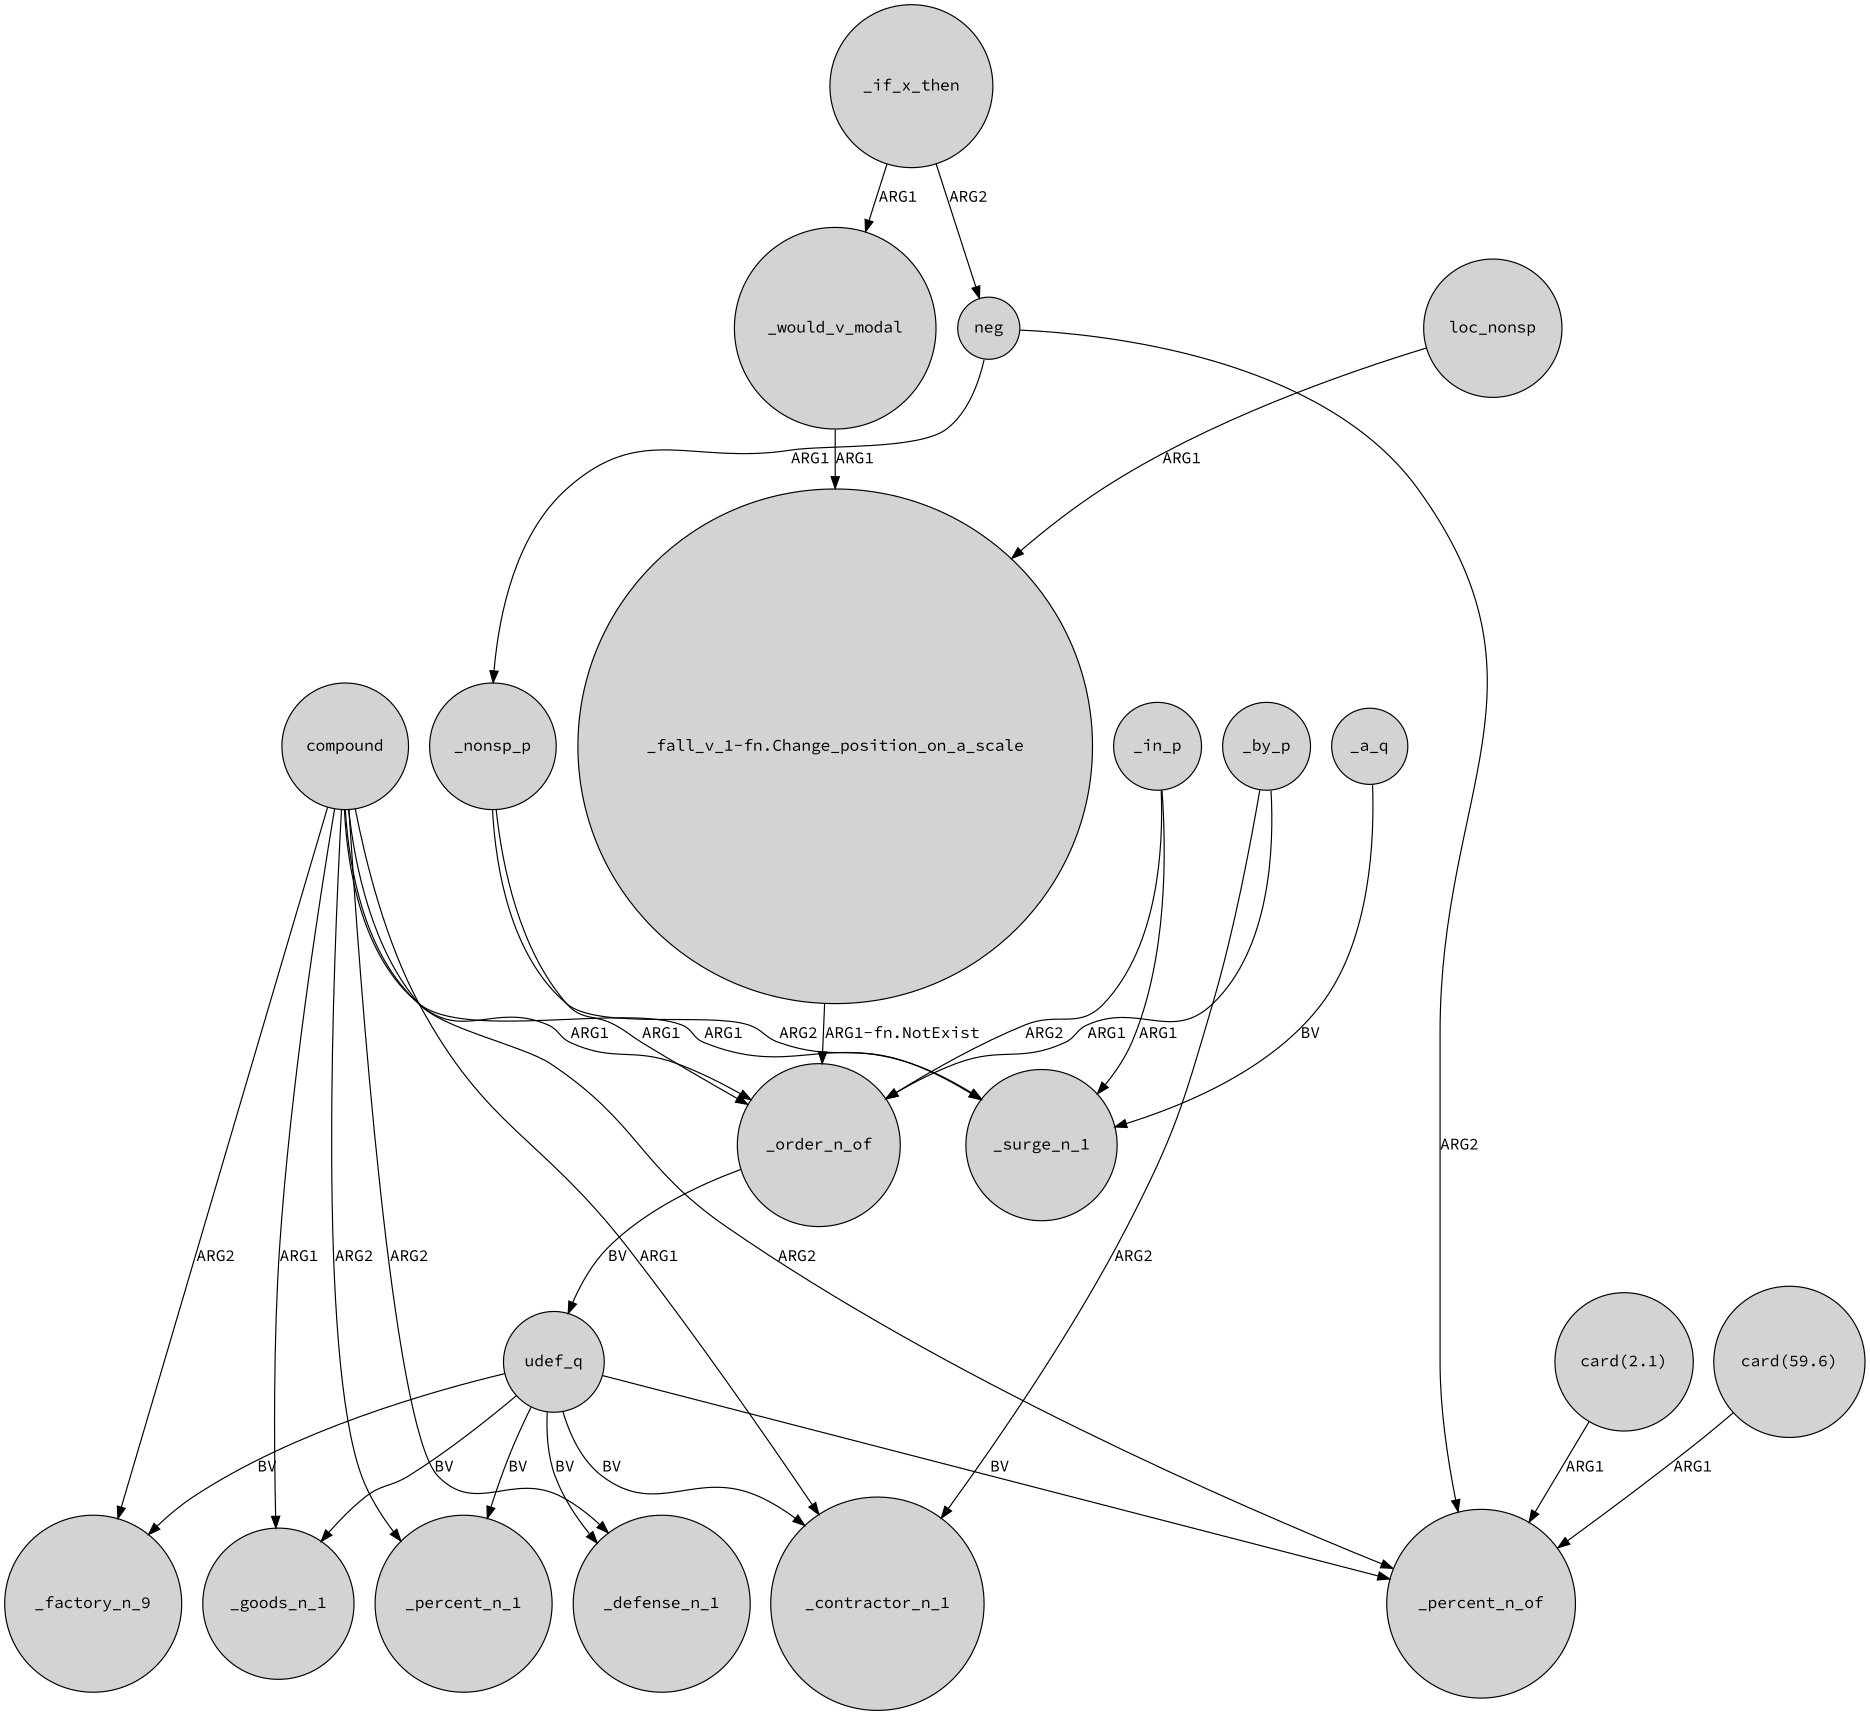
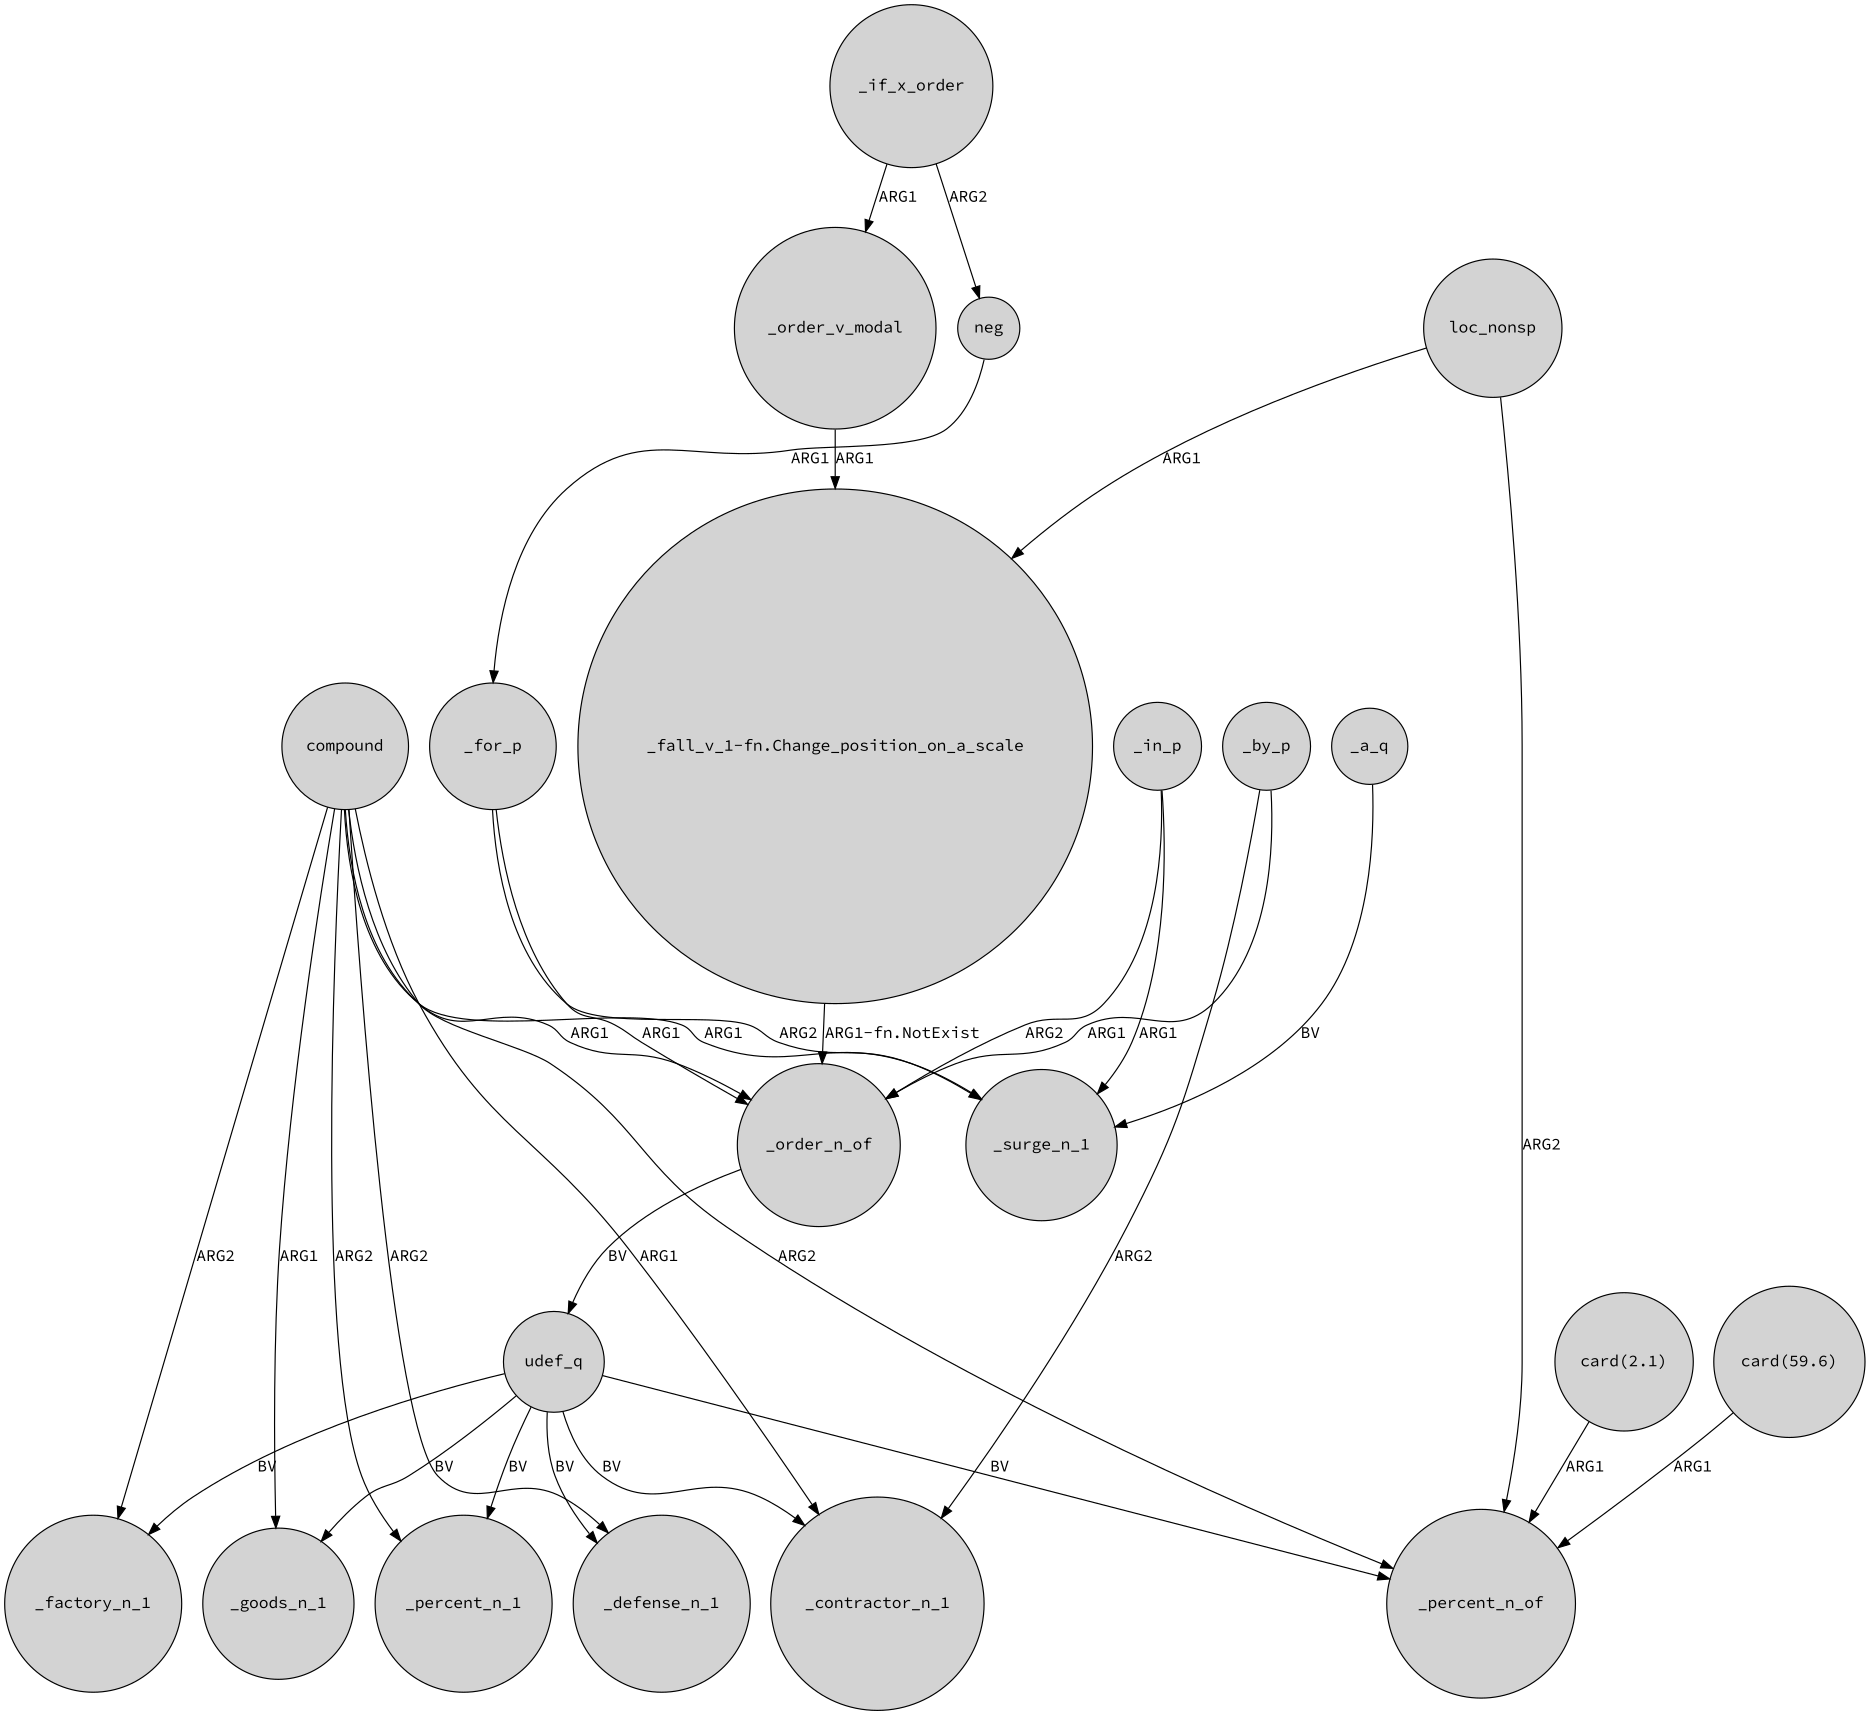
node "_if_x_then": label "_if_x_then" -> "_if_x_order"
node "_would_v_modal": label "_would_v_modal" -> "_order_v_modal"
node "_nonsp_p": label "_nonsp_p" -> "_for_p"
edge "neg" -> "_percent_n_of": now "loc_nonsp" -> "_percent_n_of"
node "_factory_n_9": label "_factory_n_9" -> "_factory_n_1"
